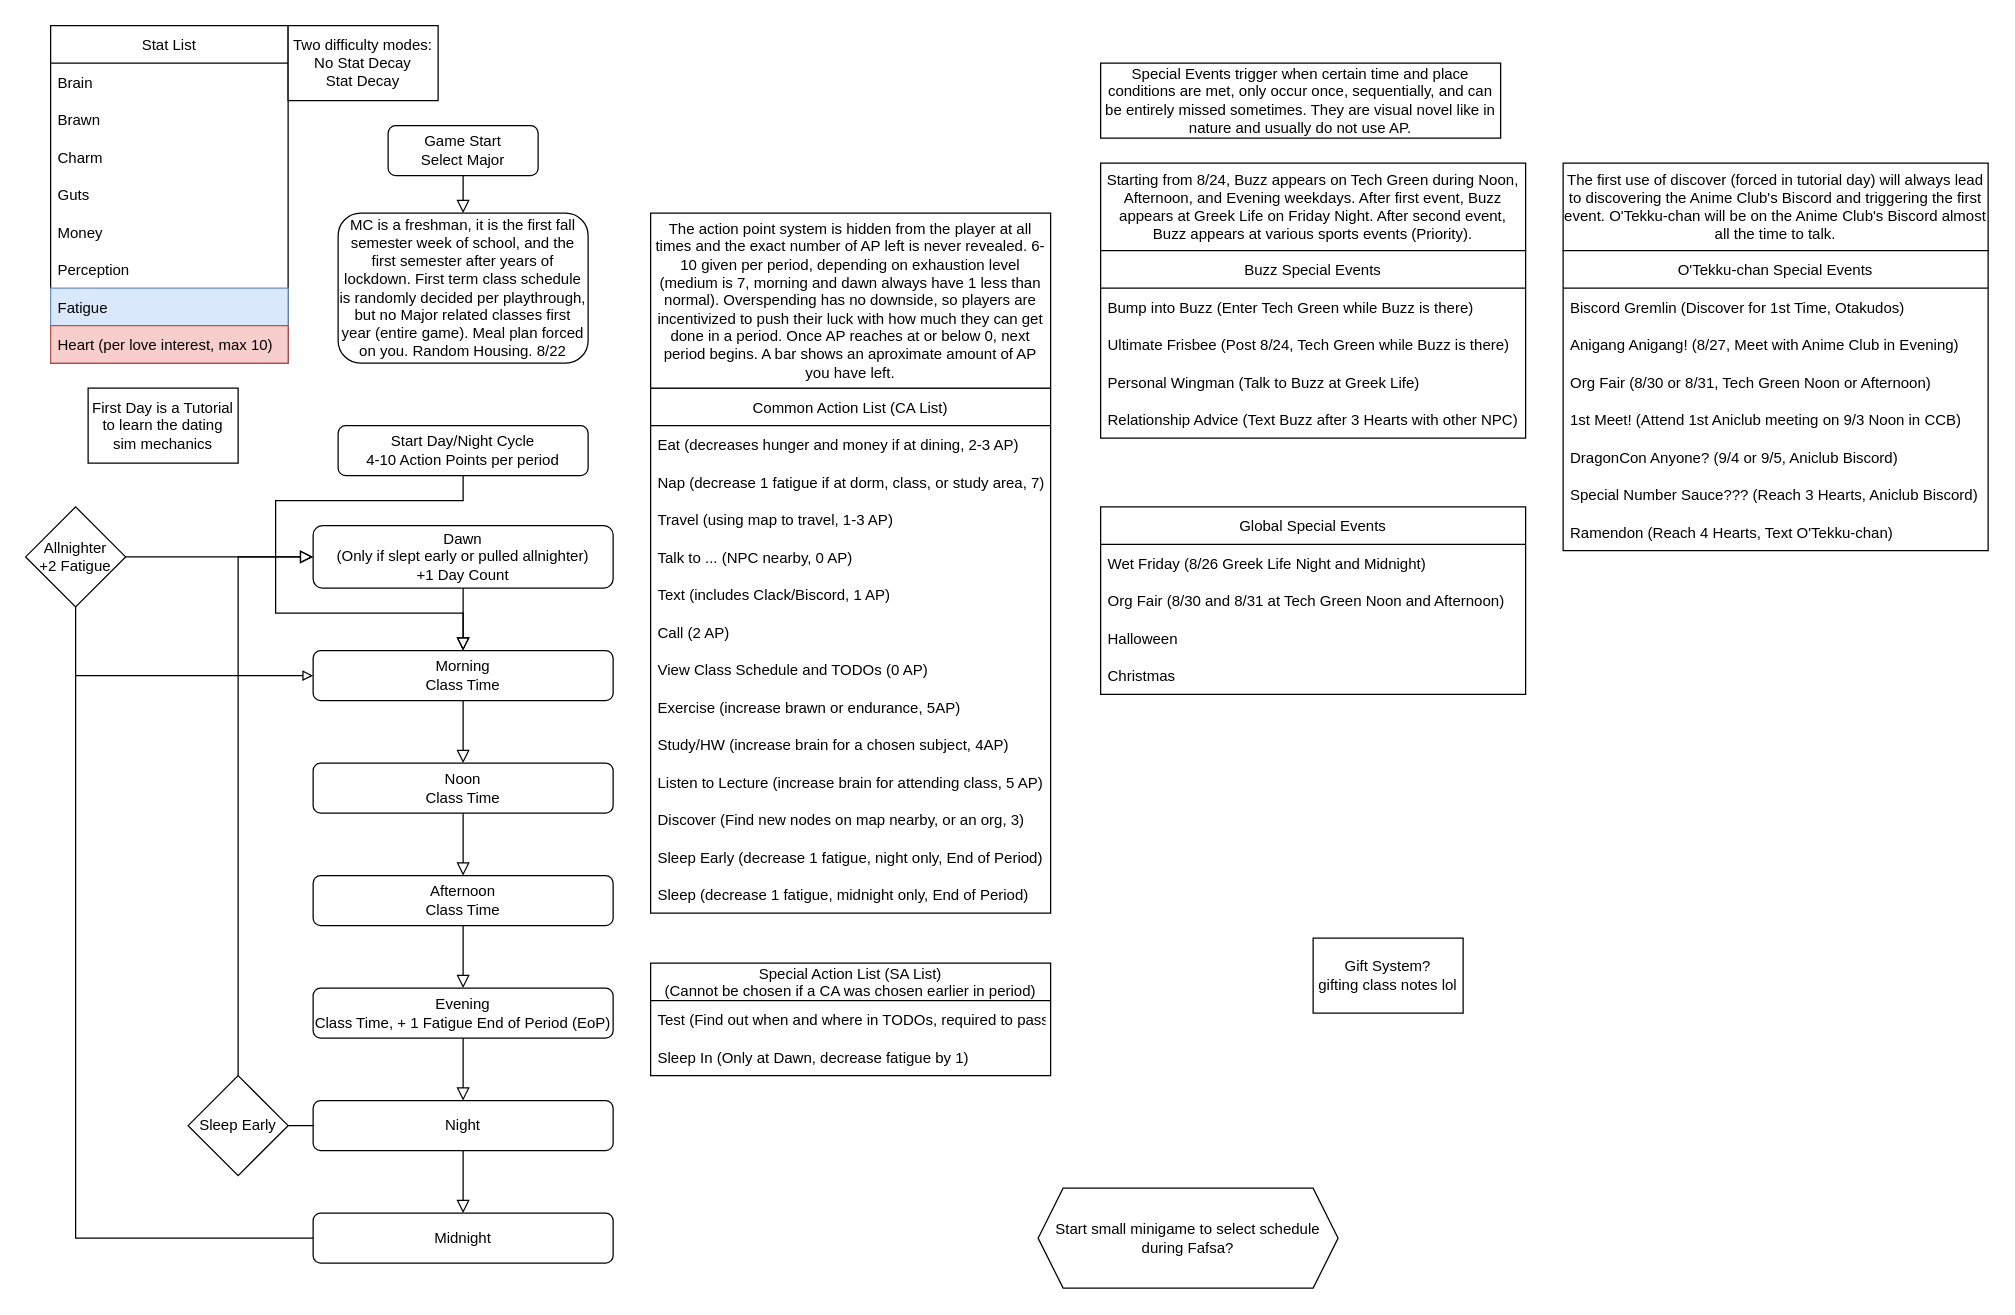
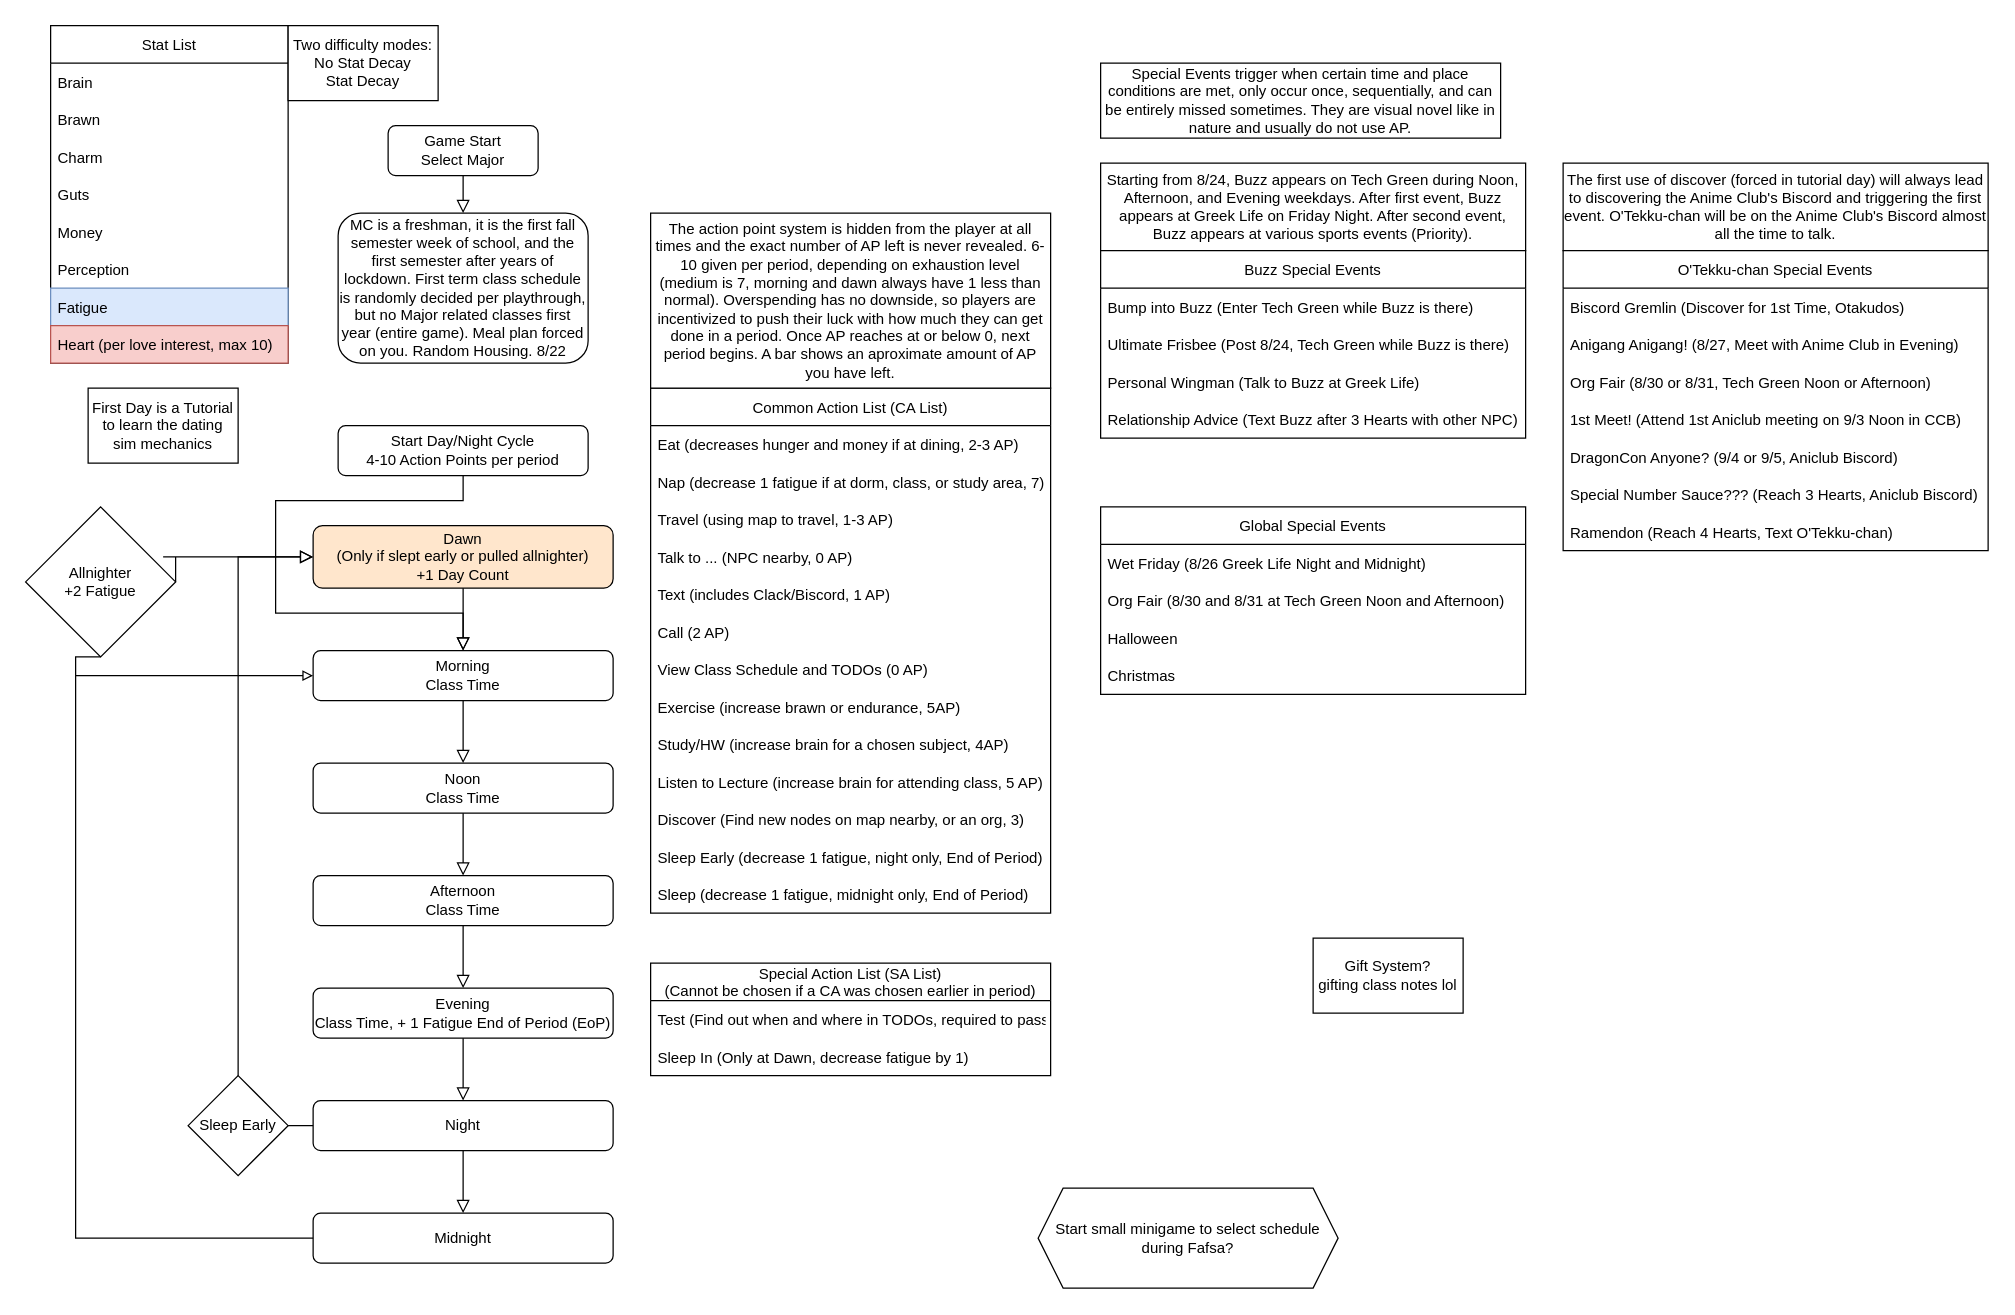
node "Allnighter +2 Fatigue": size 100x100 -> 150x150
node "Dawn (Only if slept early or pulled allnighter) +1 Day Count": fillcolor #ffffff -> #ffe6cc
